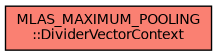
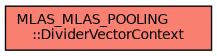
node "MLAS_MAXIMUM_POOLING ::DividerVectorContext": label "MLAS_MAXIMUM_POOLING ::DividerVectorContext" -> "MLAS_MLAS_POOLING ::DividerVectorContext"
